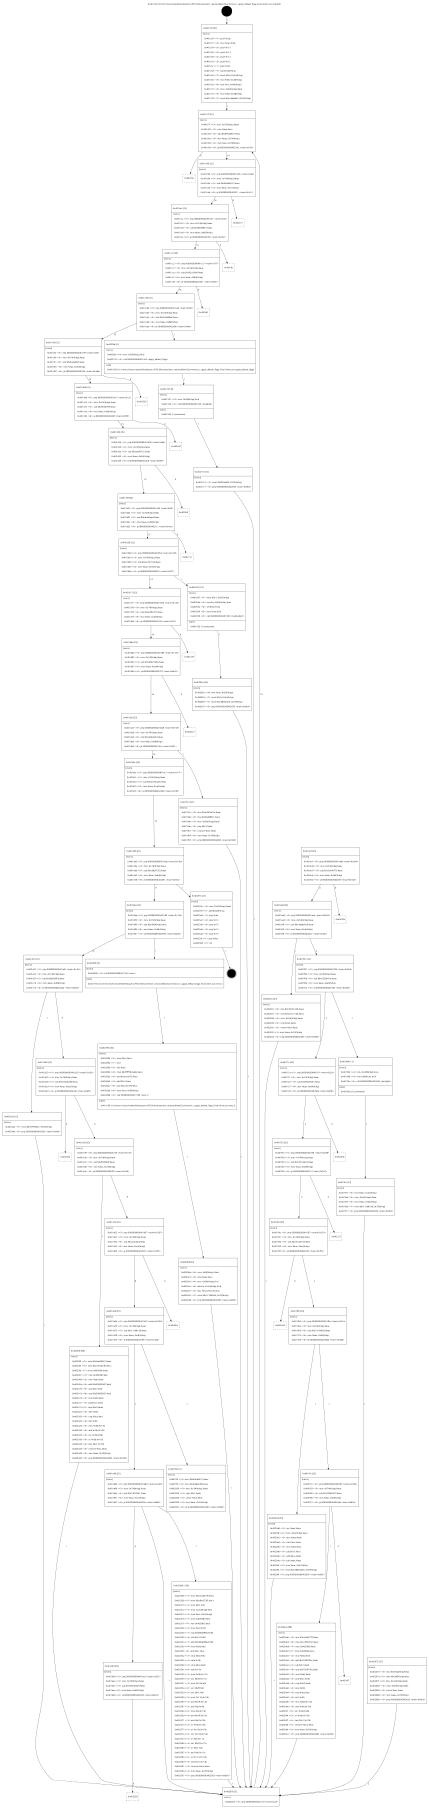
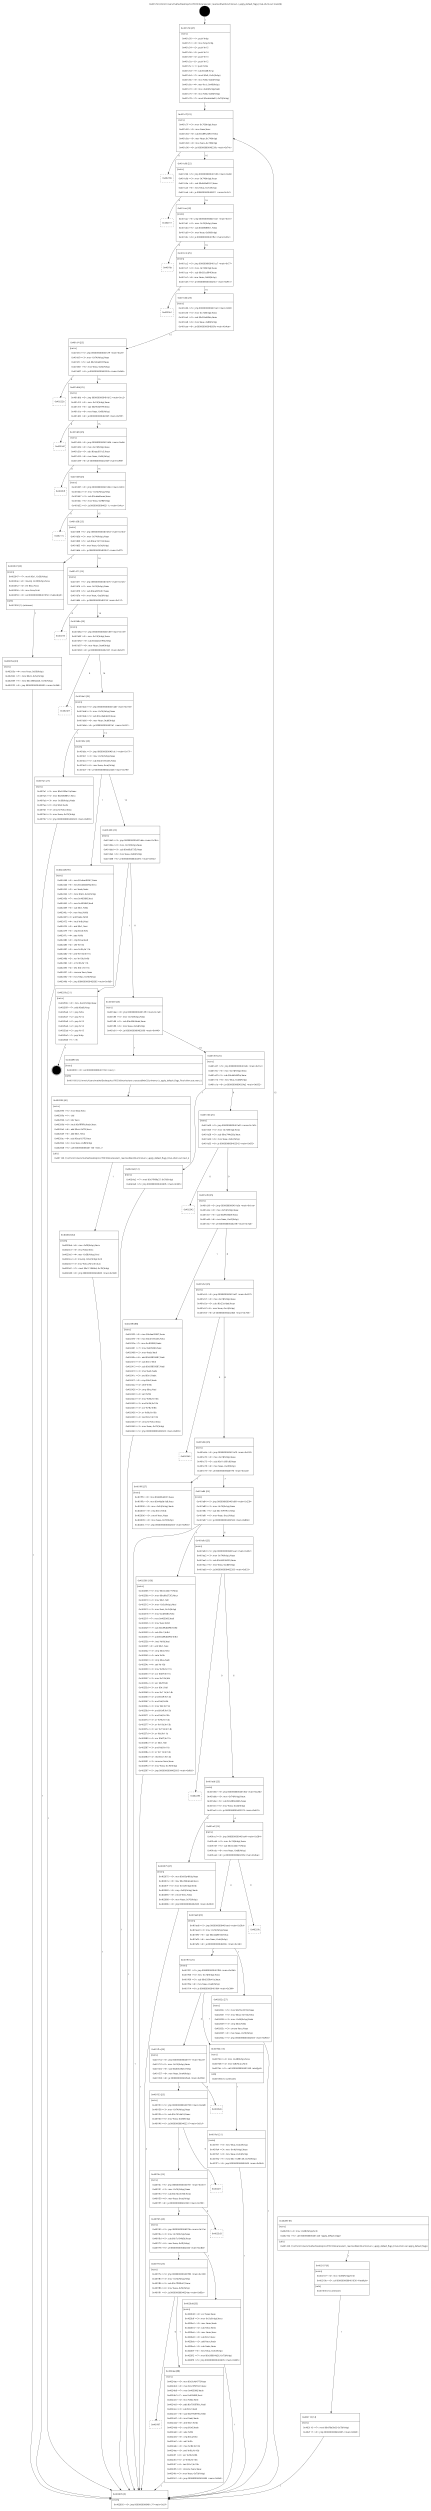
edge "0x401cdb [25]" -> "0x4020fe [9]": removed, label "1"
node "0x402448 [90]": added
node "0x401eb6 [25]": added
